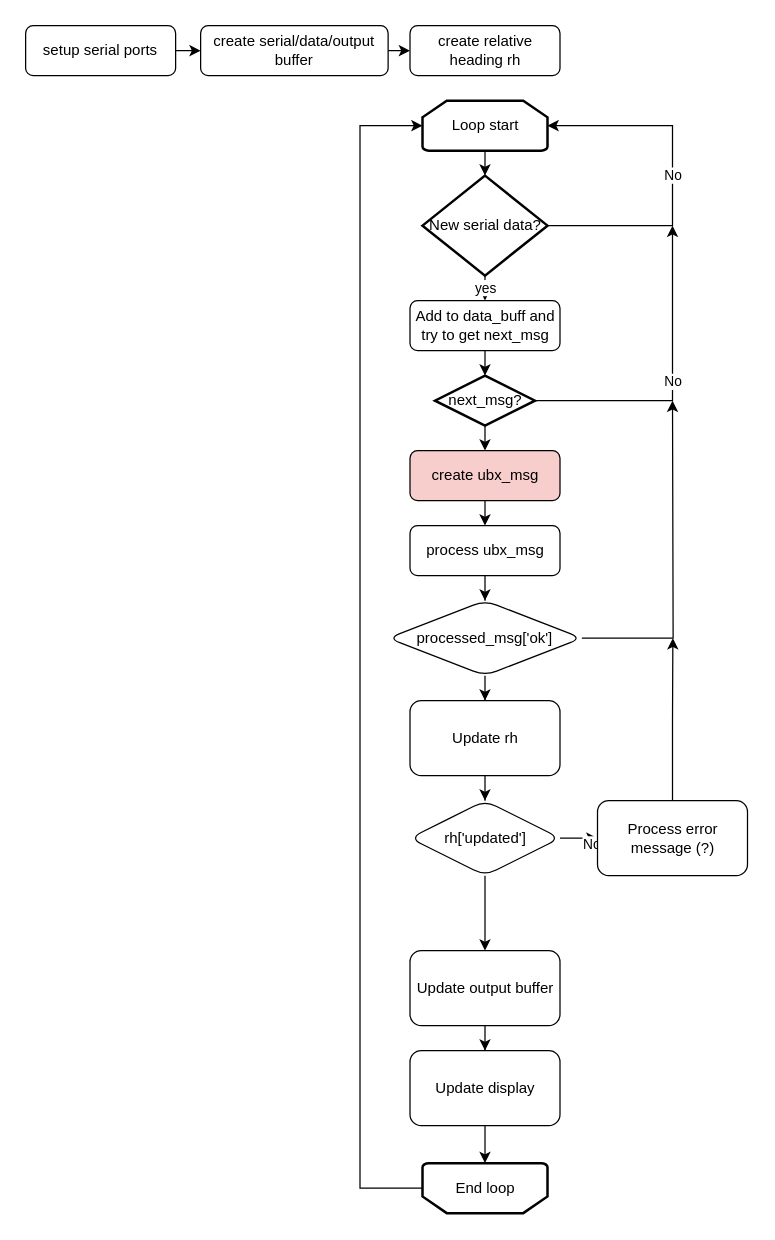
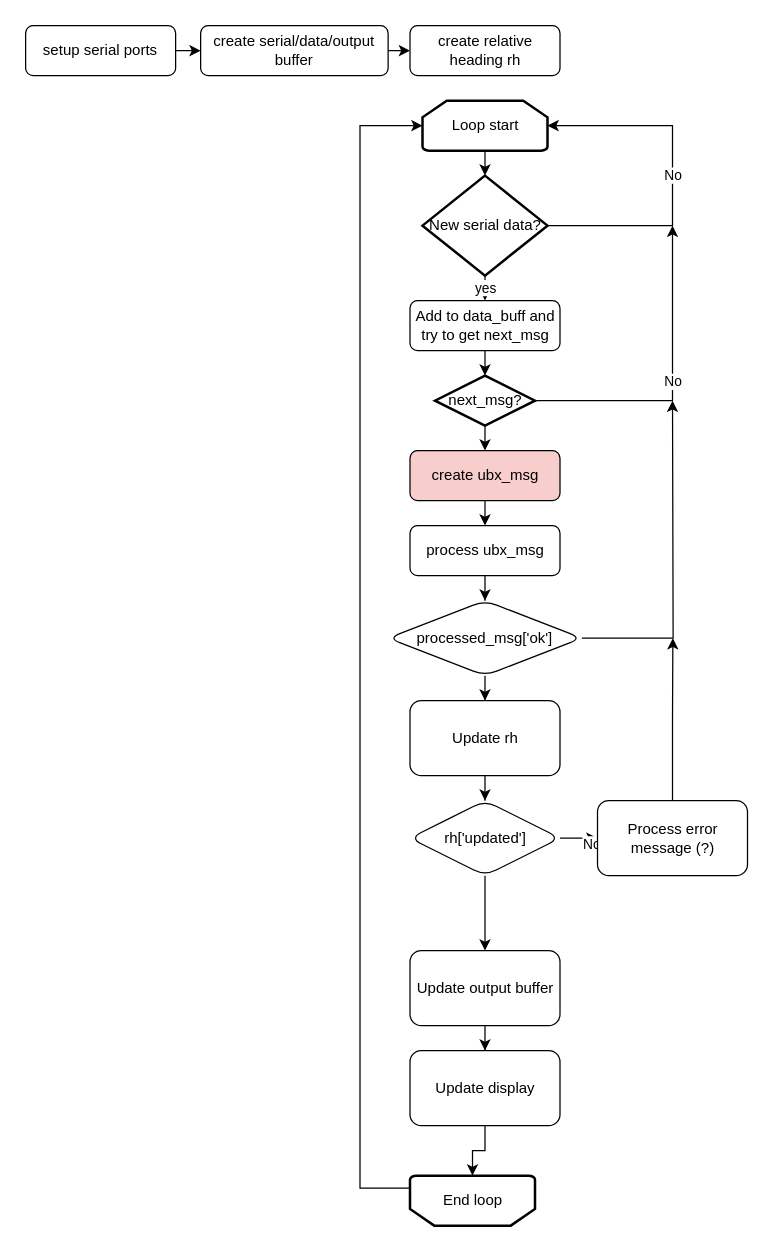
node "End loop": moved (485, 1188) -> (473, 1201)
